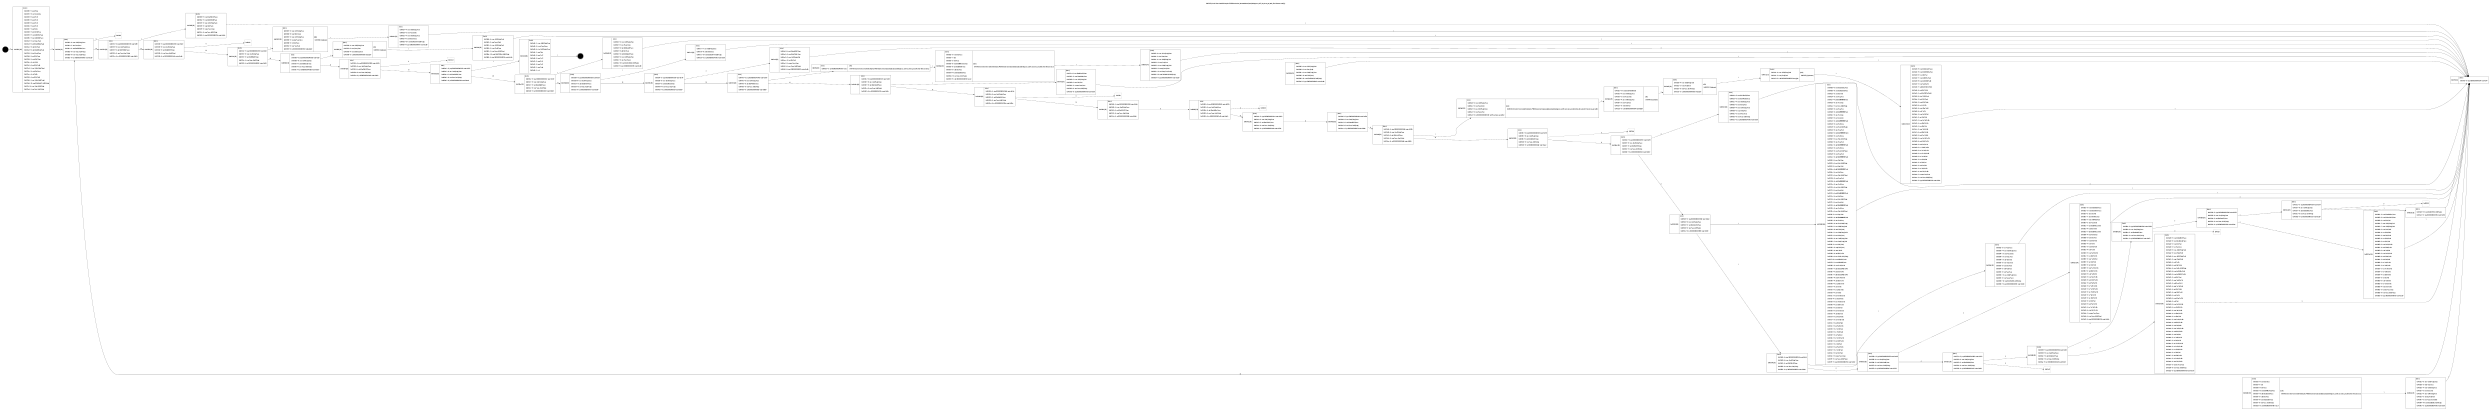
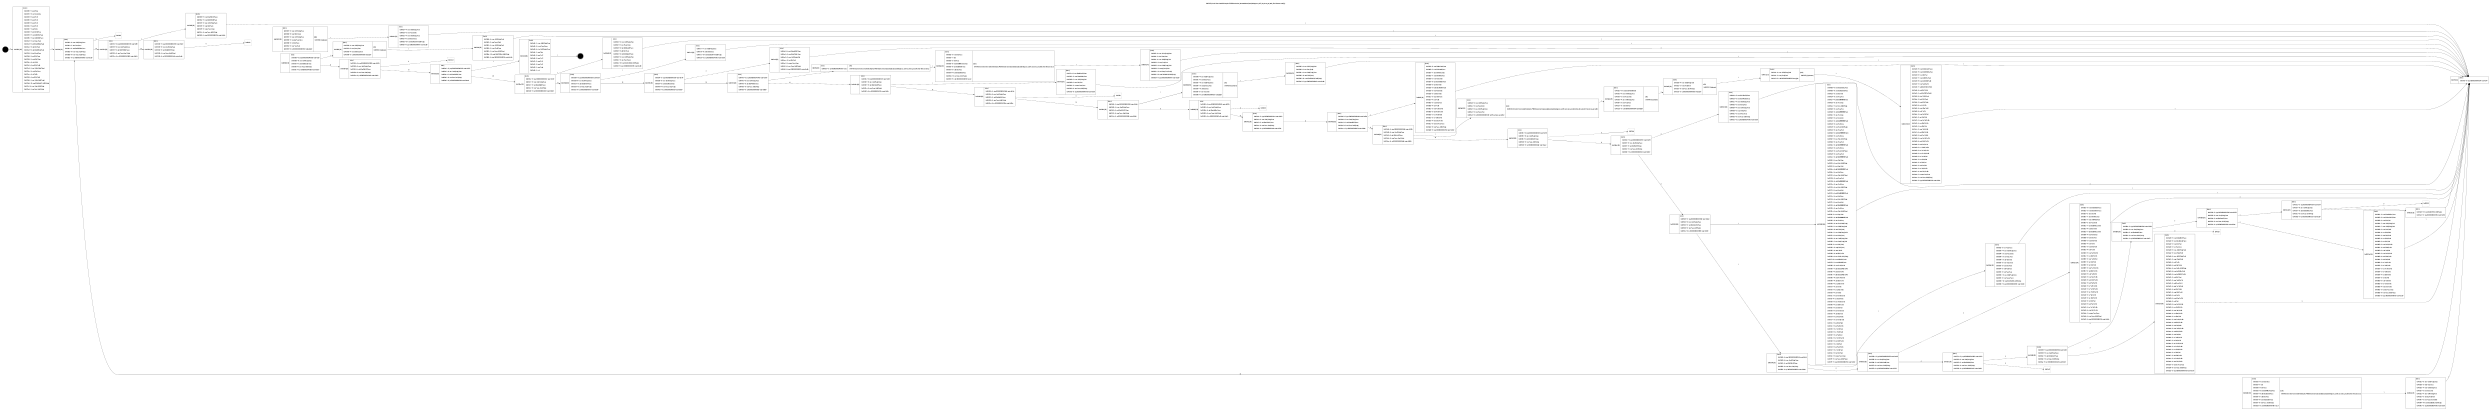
node "0x40134c [28]": removed
node "0x401968 [29]": added
node "0x401b7d [91]": added
